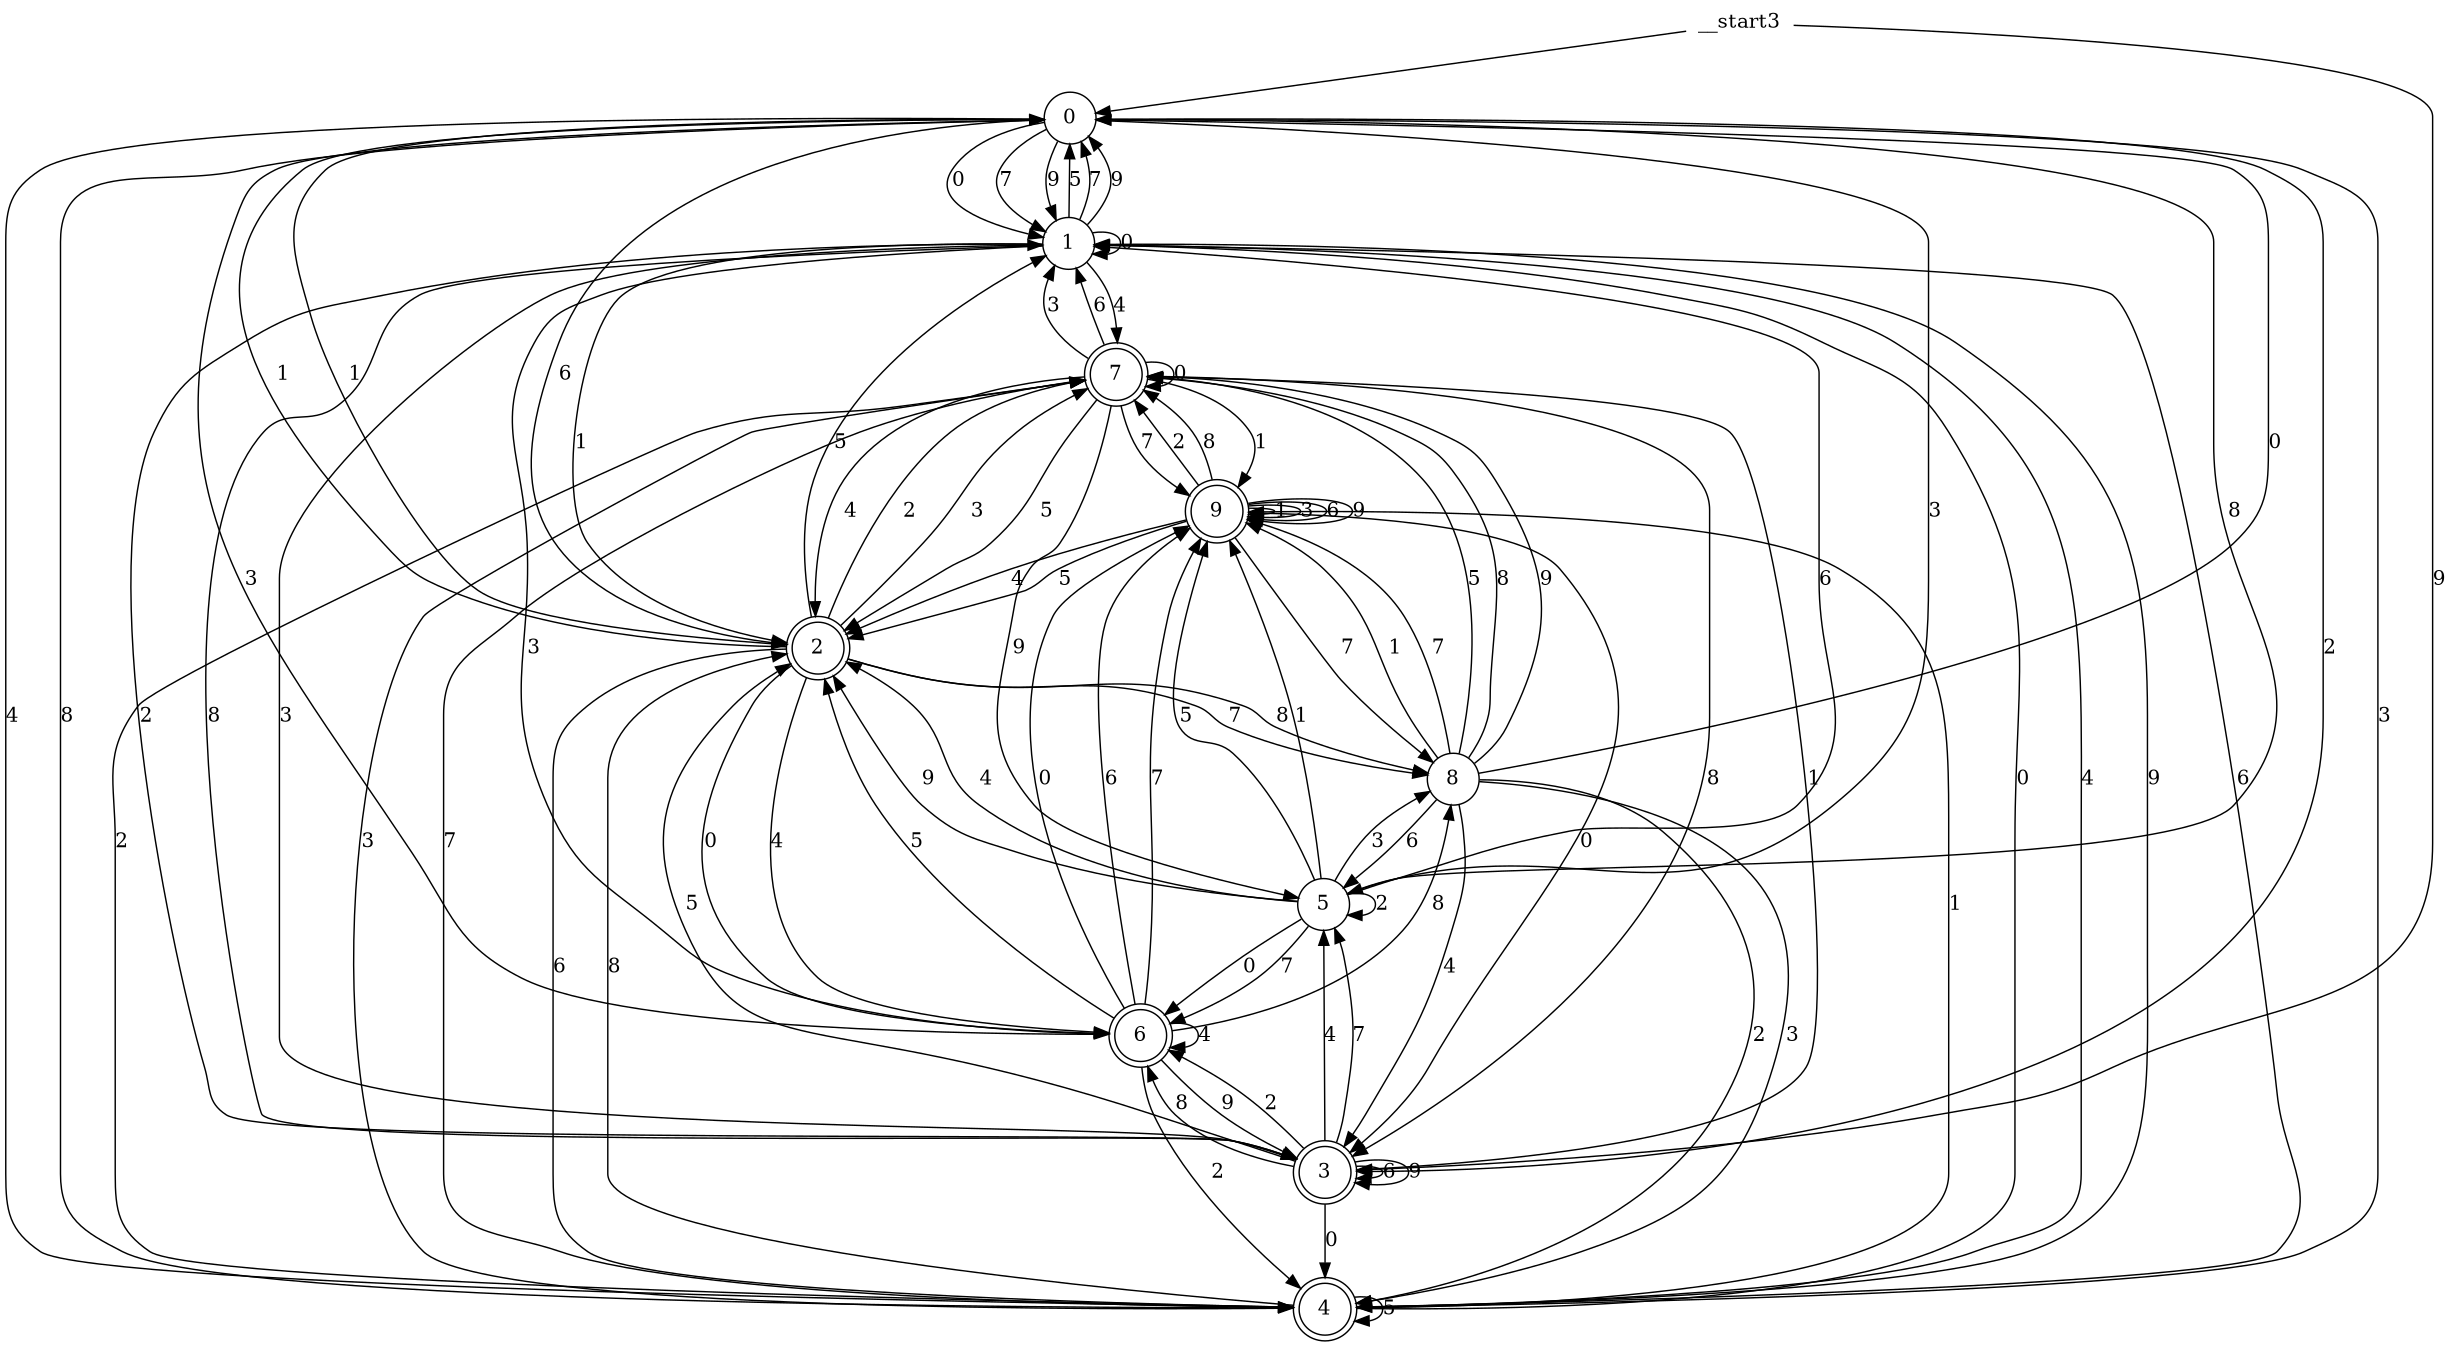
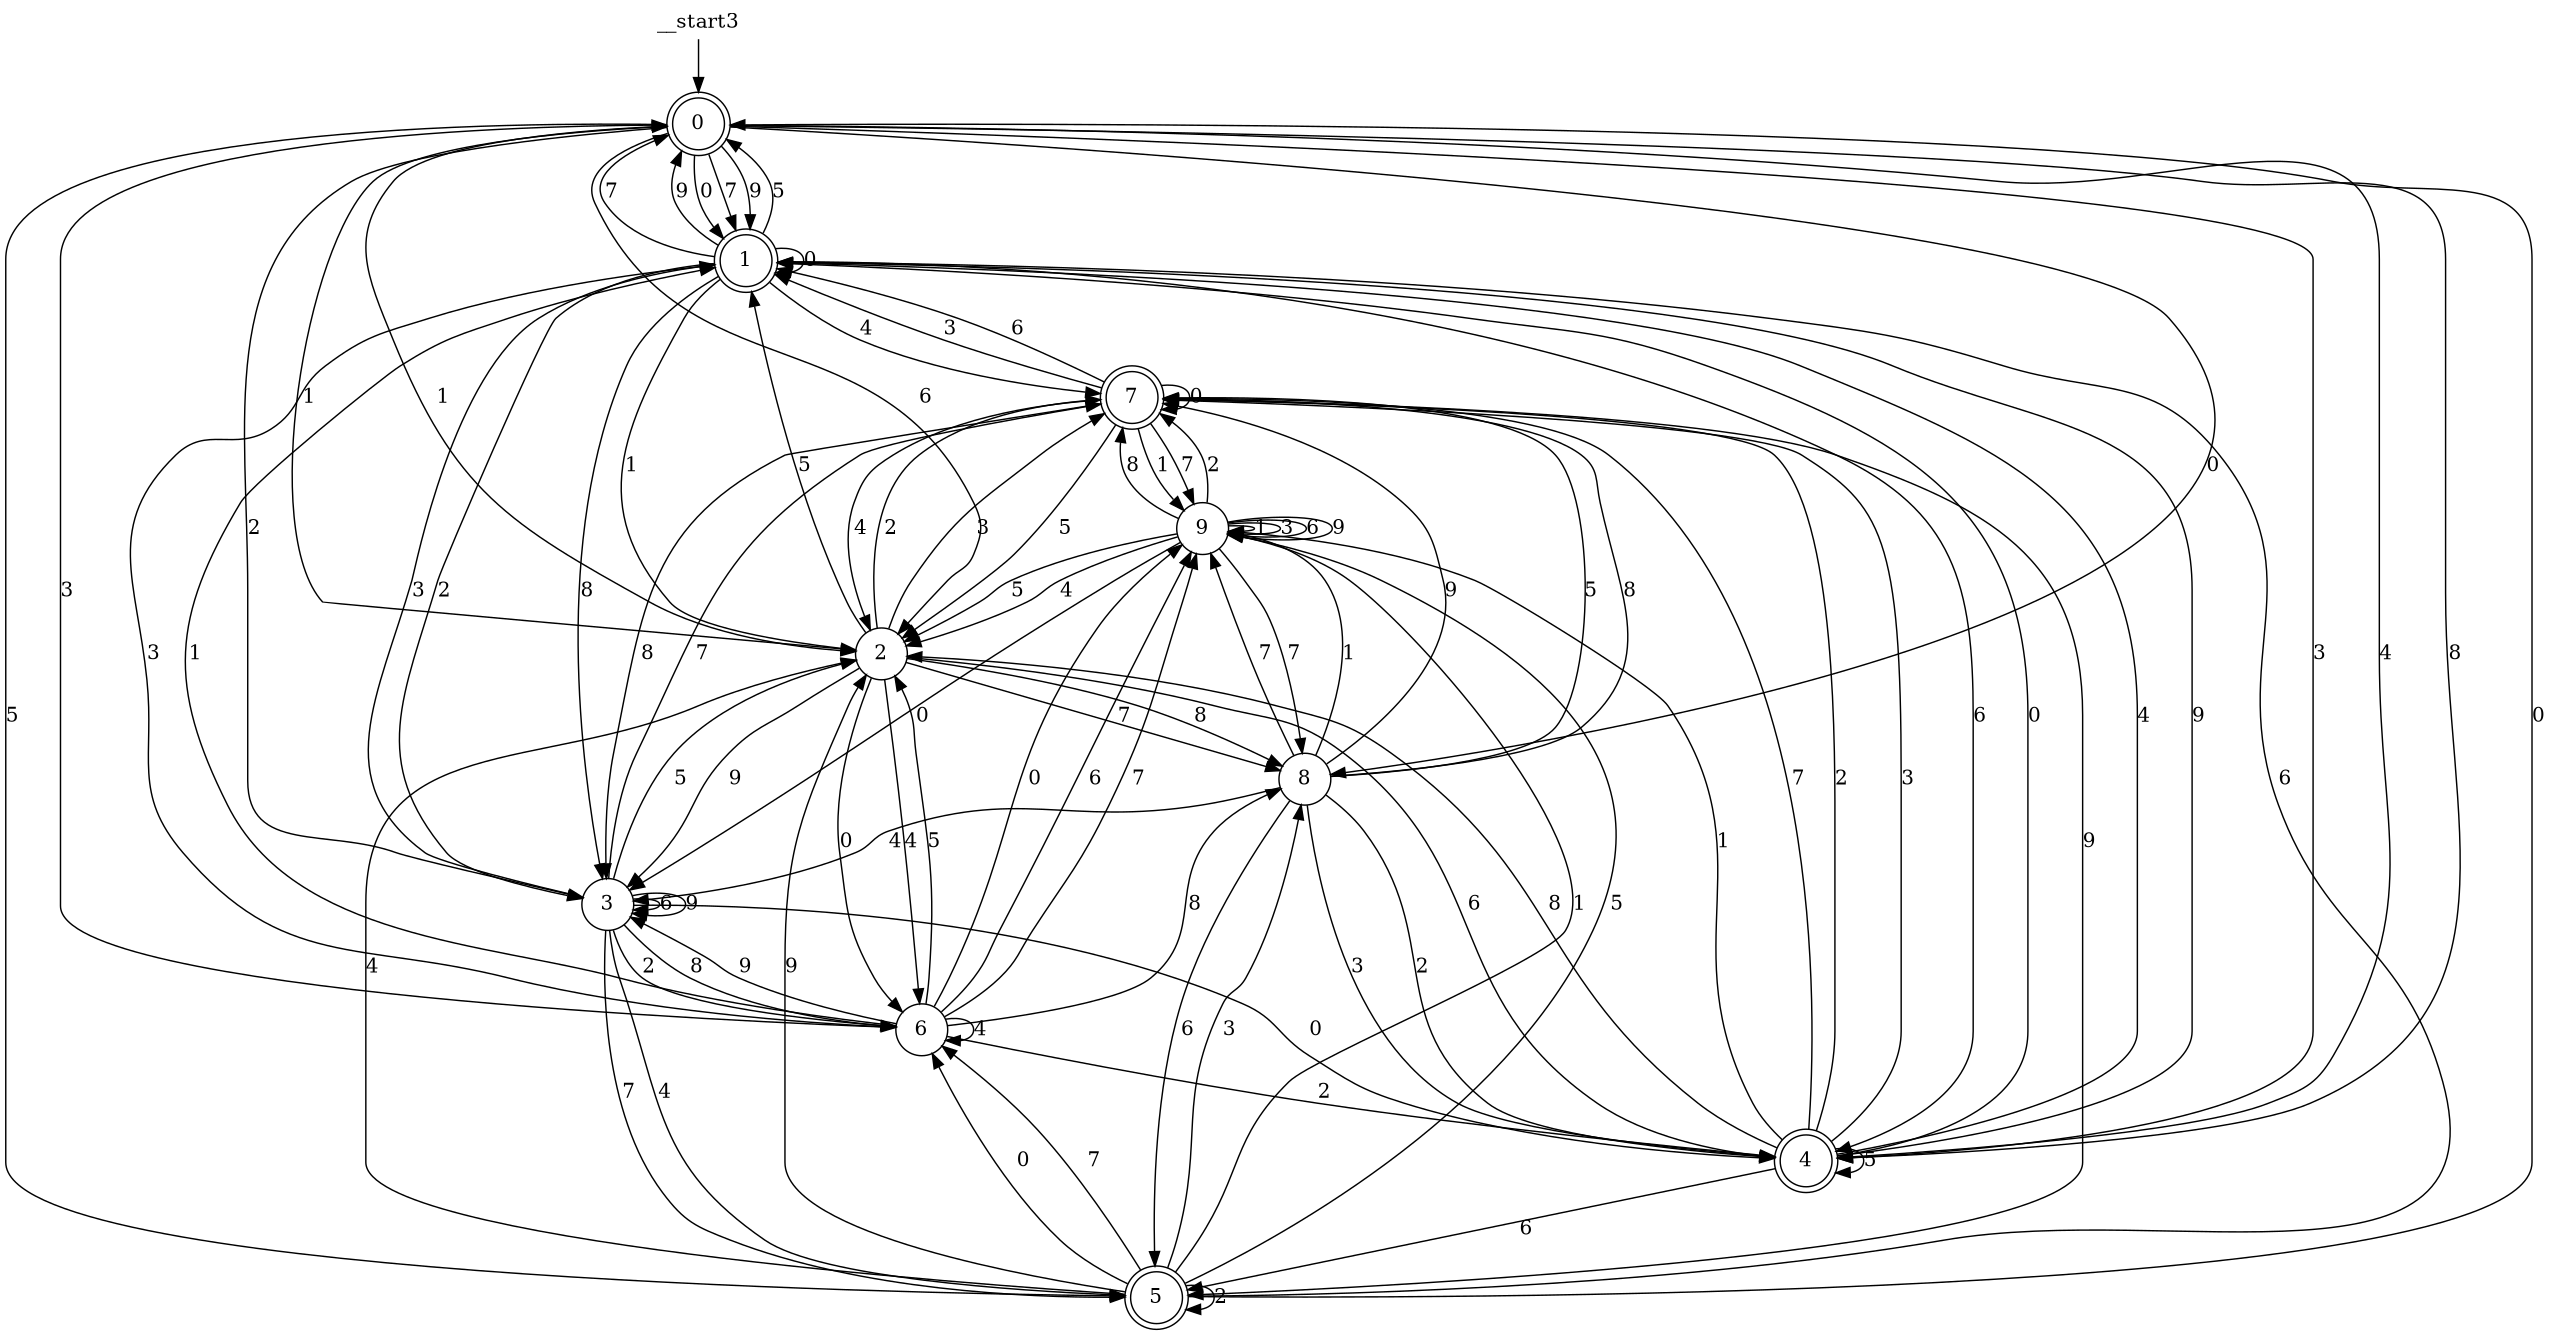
node "0": shape circle -> doublecircle
edge "8" -> "0": reversed
node "1": shape circle -> doublecircle
node "9": shape doublecircle -> circle
edge "0" -> "5": label "3" -> "5"
edge "5" -> "0": label "8" -> "0"
node "2": shape doublecircle -> circle
edge "__start3" -> "3": now "2" -> "3"
edge "6" -> "1": added, label "1"
edge "3" -> "7": label "1" -> "7"
node "5": shape circle -> doublecircle
node "6": shape doublecircle -> circle
node "3": shape doublecircle -> circle
edge "4" -> "5": added, label "6"
